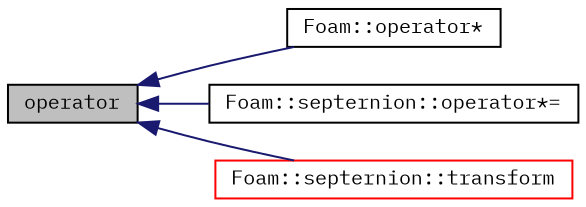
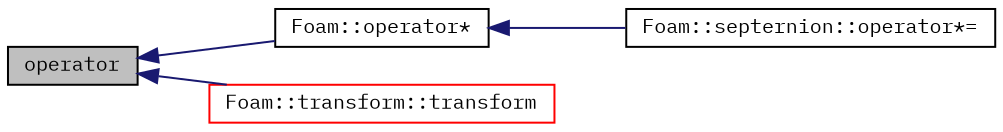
edge "Foam::septernion::operator*=" -> "operator": now "Foam::septernion::operator*=" -> "Foam::operator*"
node "Foam::septernion::transform": label "Foam::septernion::transform" -> "Foam::transform::transform"
